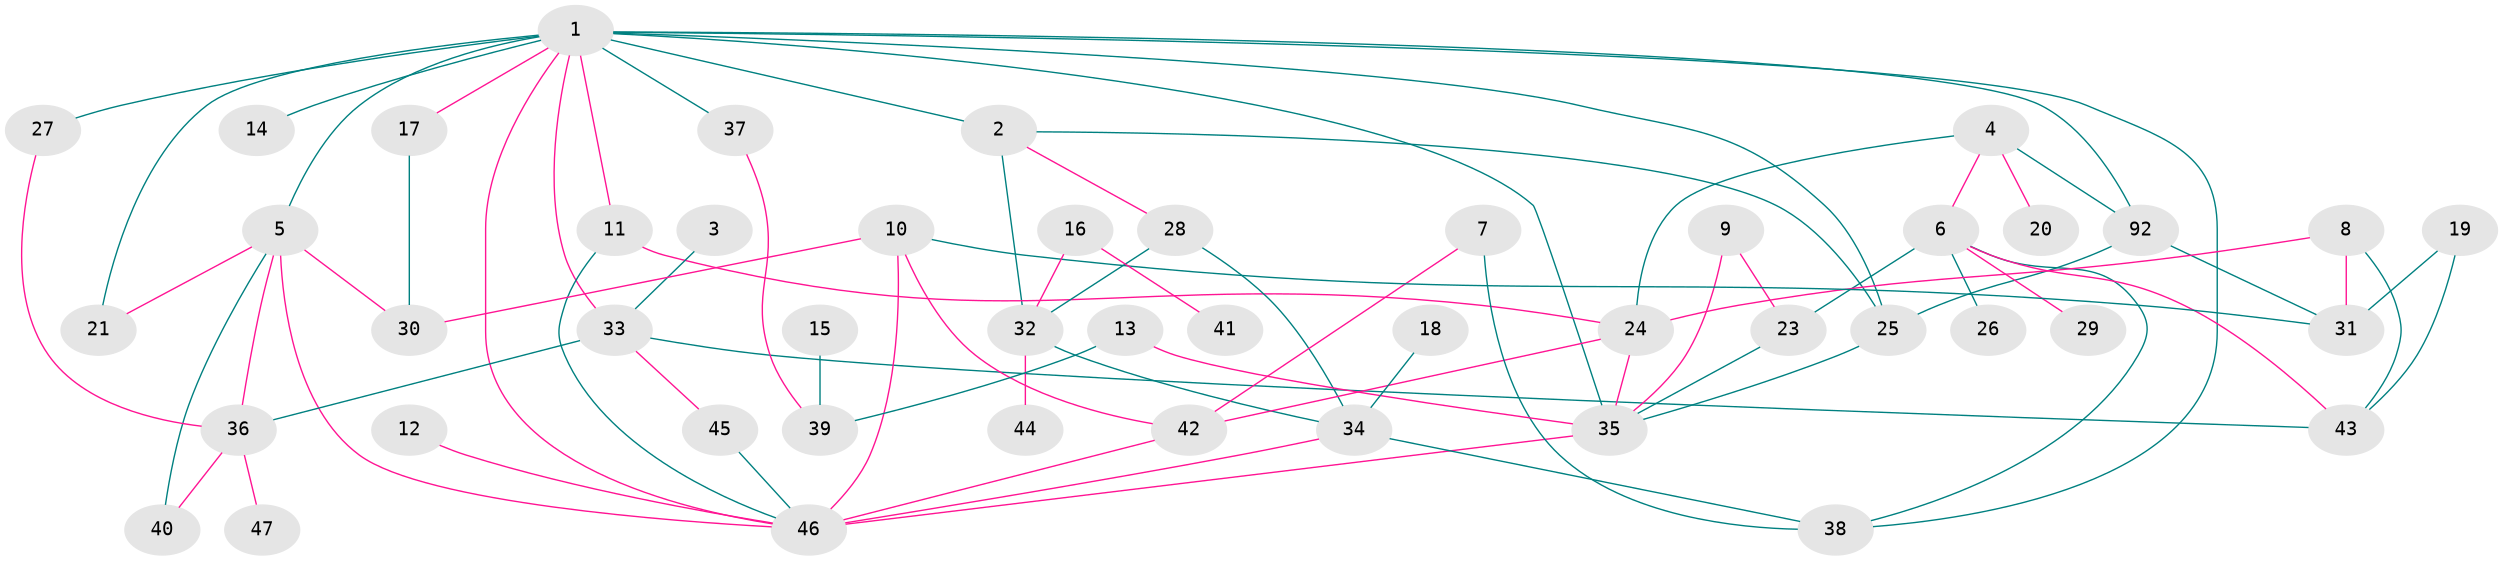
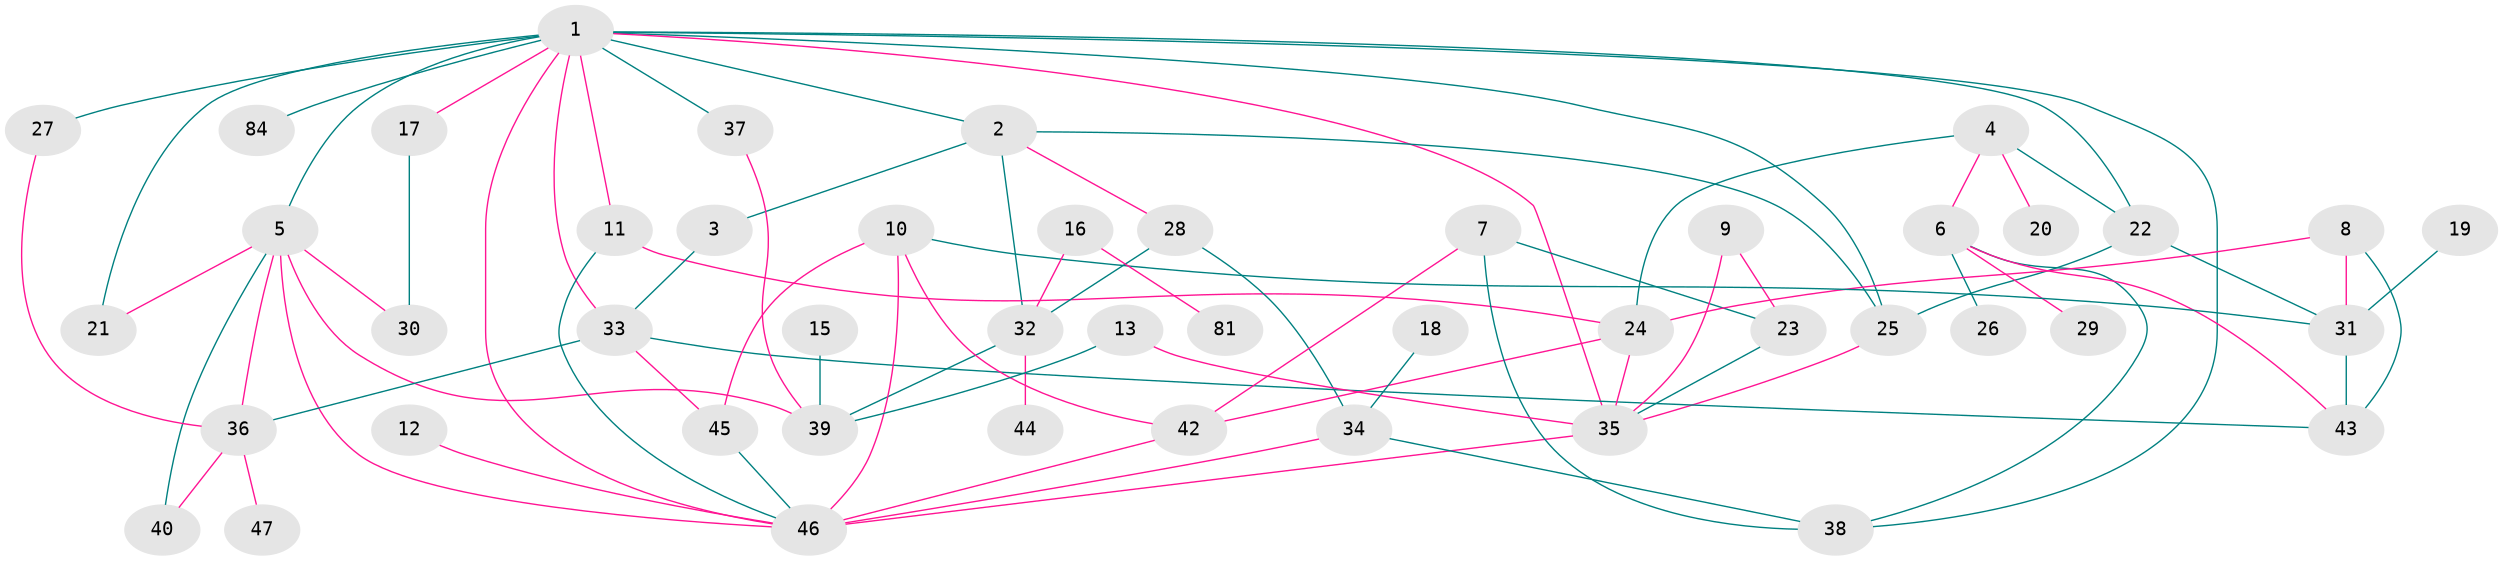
edge "1" -- "35": color teal -> deeppink
node "14": label "14" -> "84"
edge "2" -- "3": added
node "92": label "92" -> "22"
edge "6" -- "23": now "7" -- "23"
edge "10" -- "30": now "10" -- "45"
node "41": label "41" -> "81"
edge "19" -- "43": now "31" -- "43"
edge "25" -- "35": color teal -> deeppink
edge "32" -- "34": now "32" -- "39"
edge "5" -- "39": added
